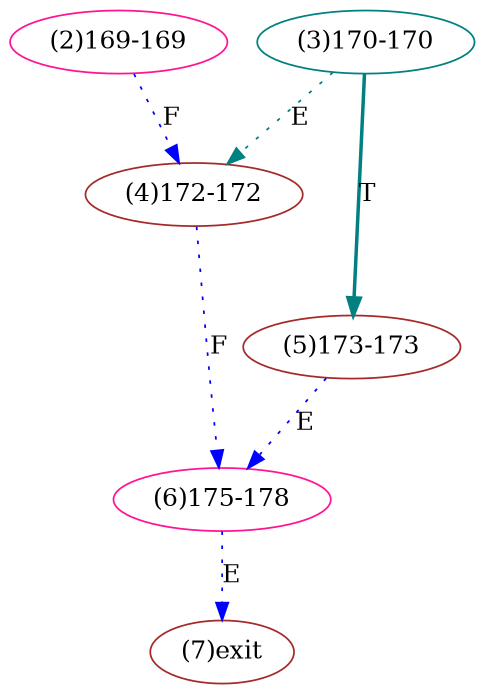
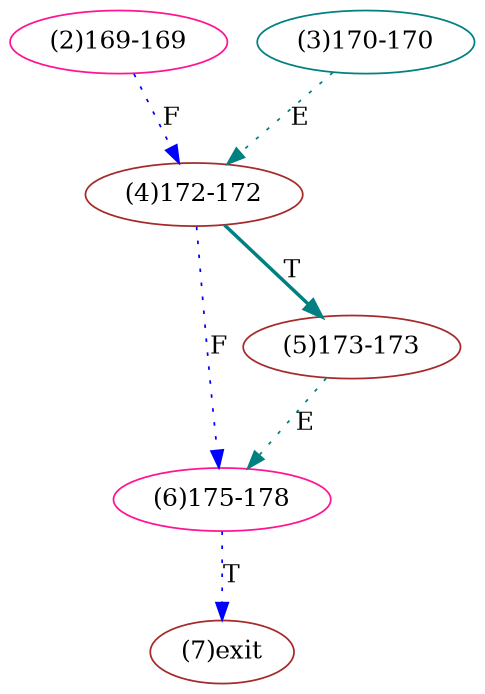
edge "(3)170-170" -> "(5)173-173": now "(4)172-172" -> "(5)173-173"
edge "(5)173-173" -> "(6)175-178": color blue -> teal
edge "(6)175-178" -> "(7)exit": label "E" -> "T"
